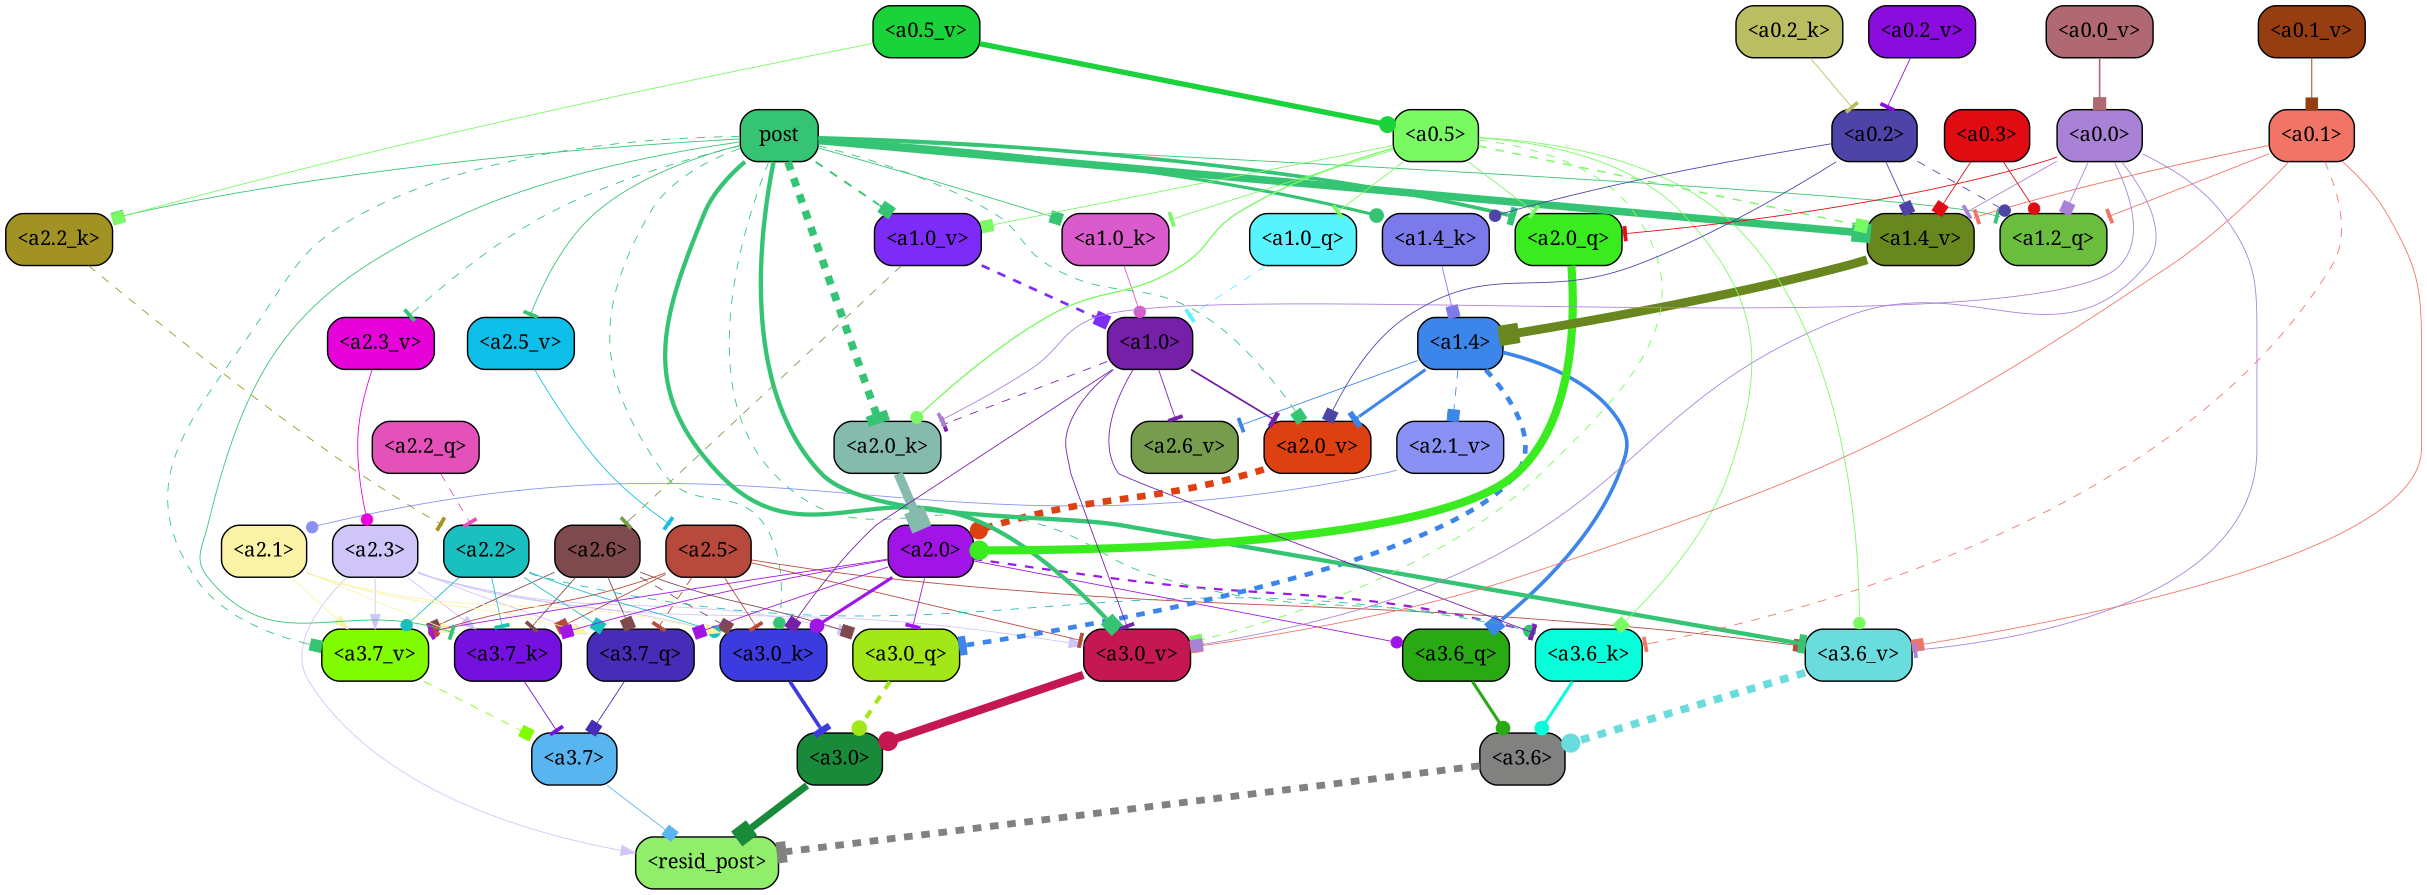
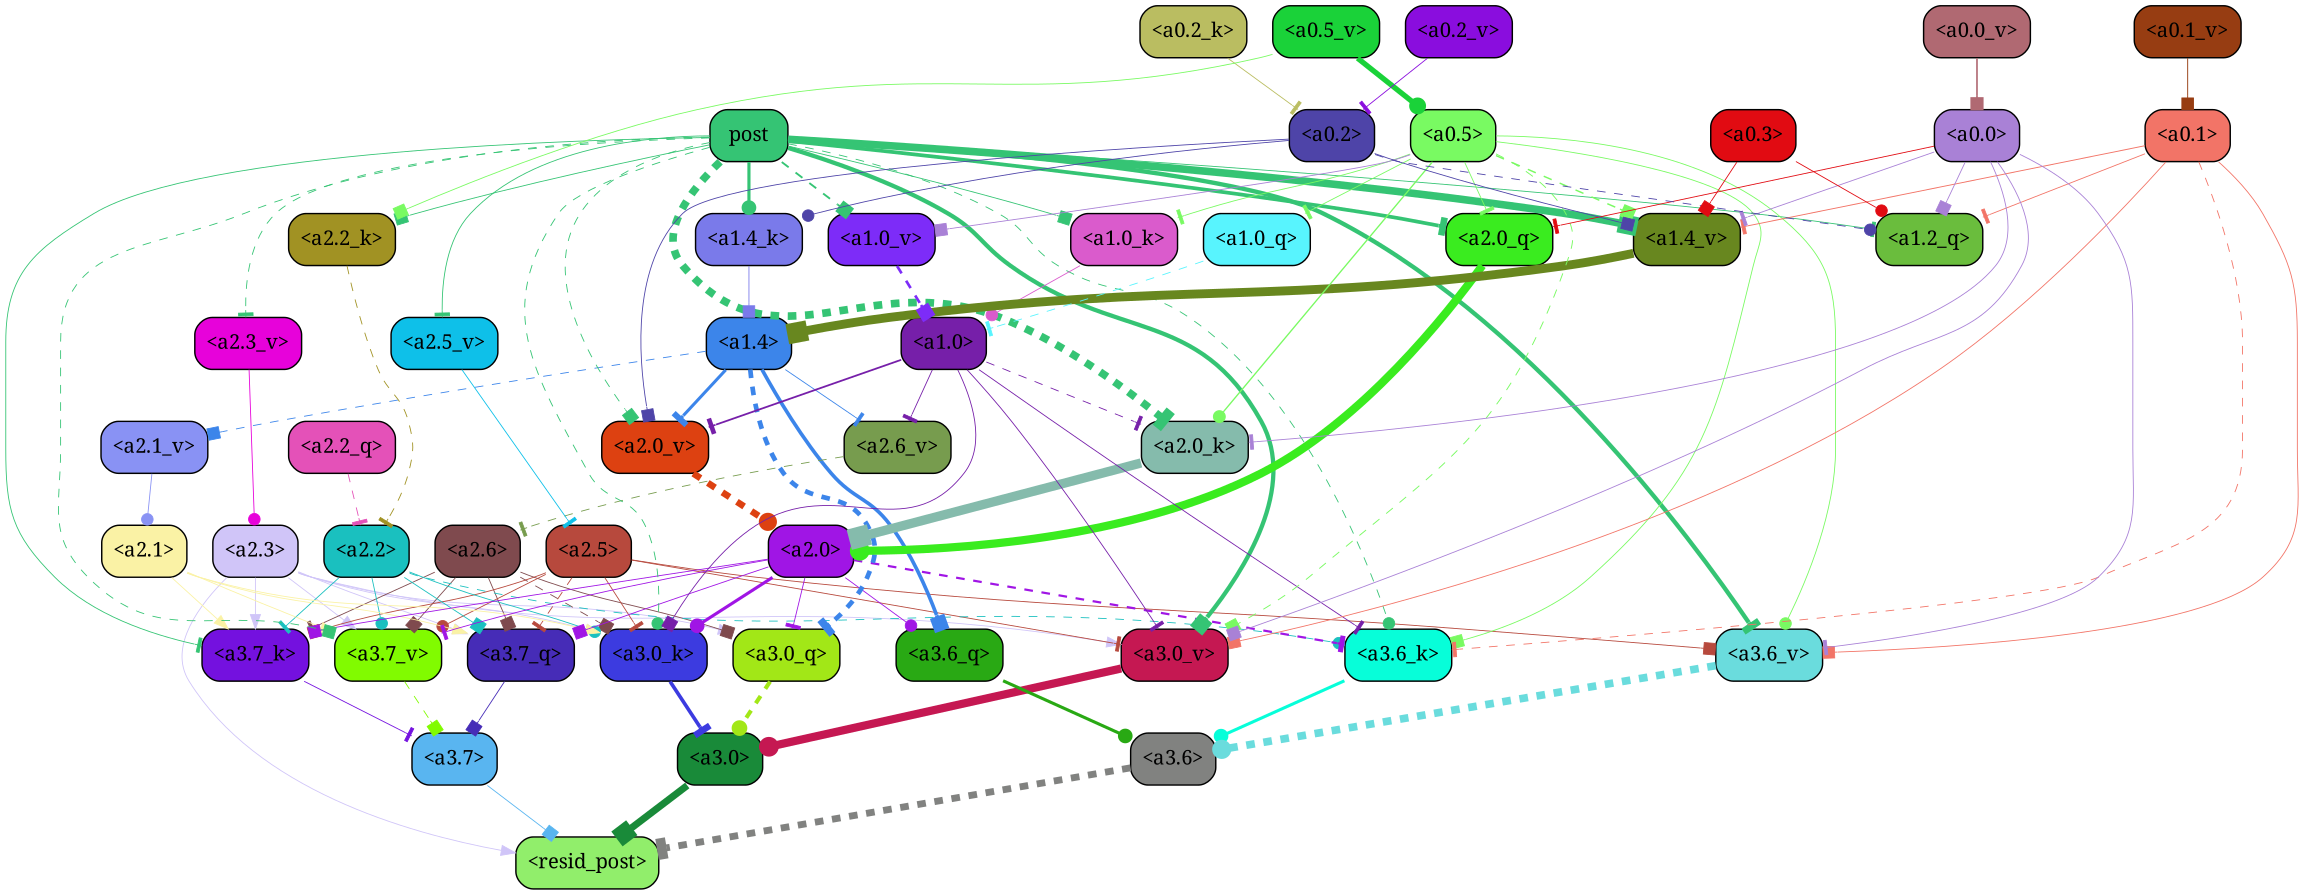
edge "<a0.5>" -> "<a1.0_v>": color #79fa62 -> #a981d6
edge "<a1.0_v>" -> "<a2.6>": now "<a2.6_v>" -> "<a2.6>"
